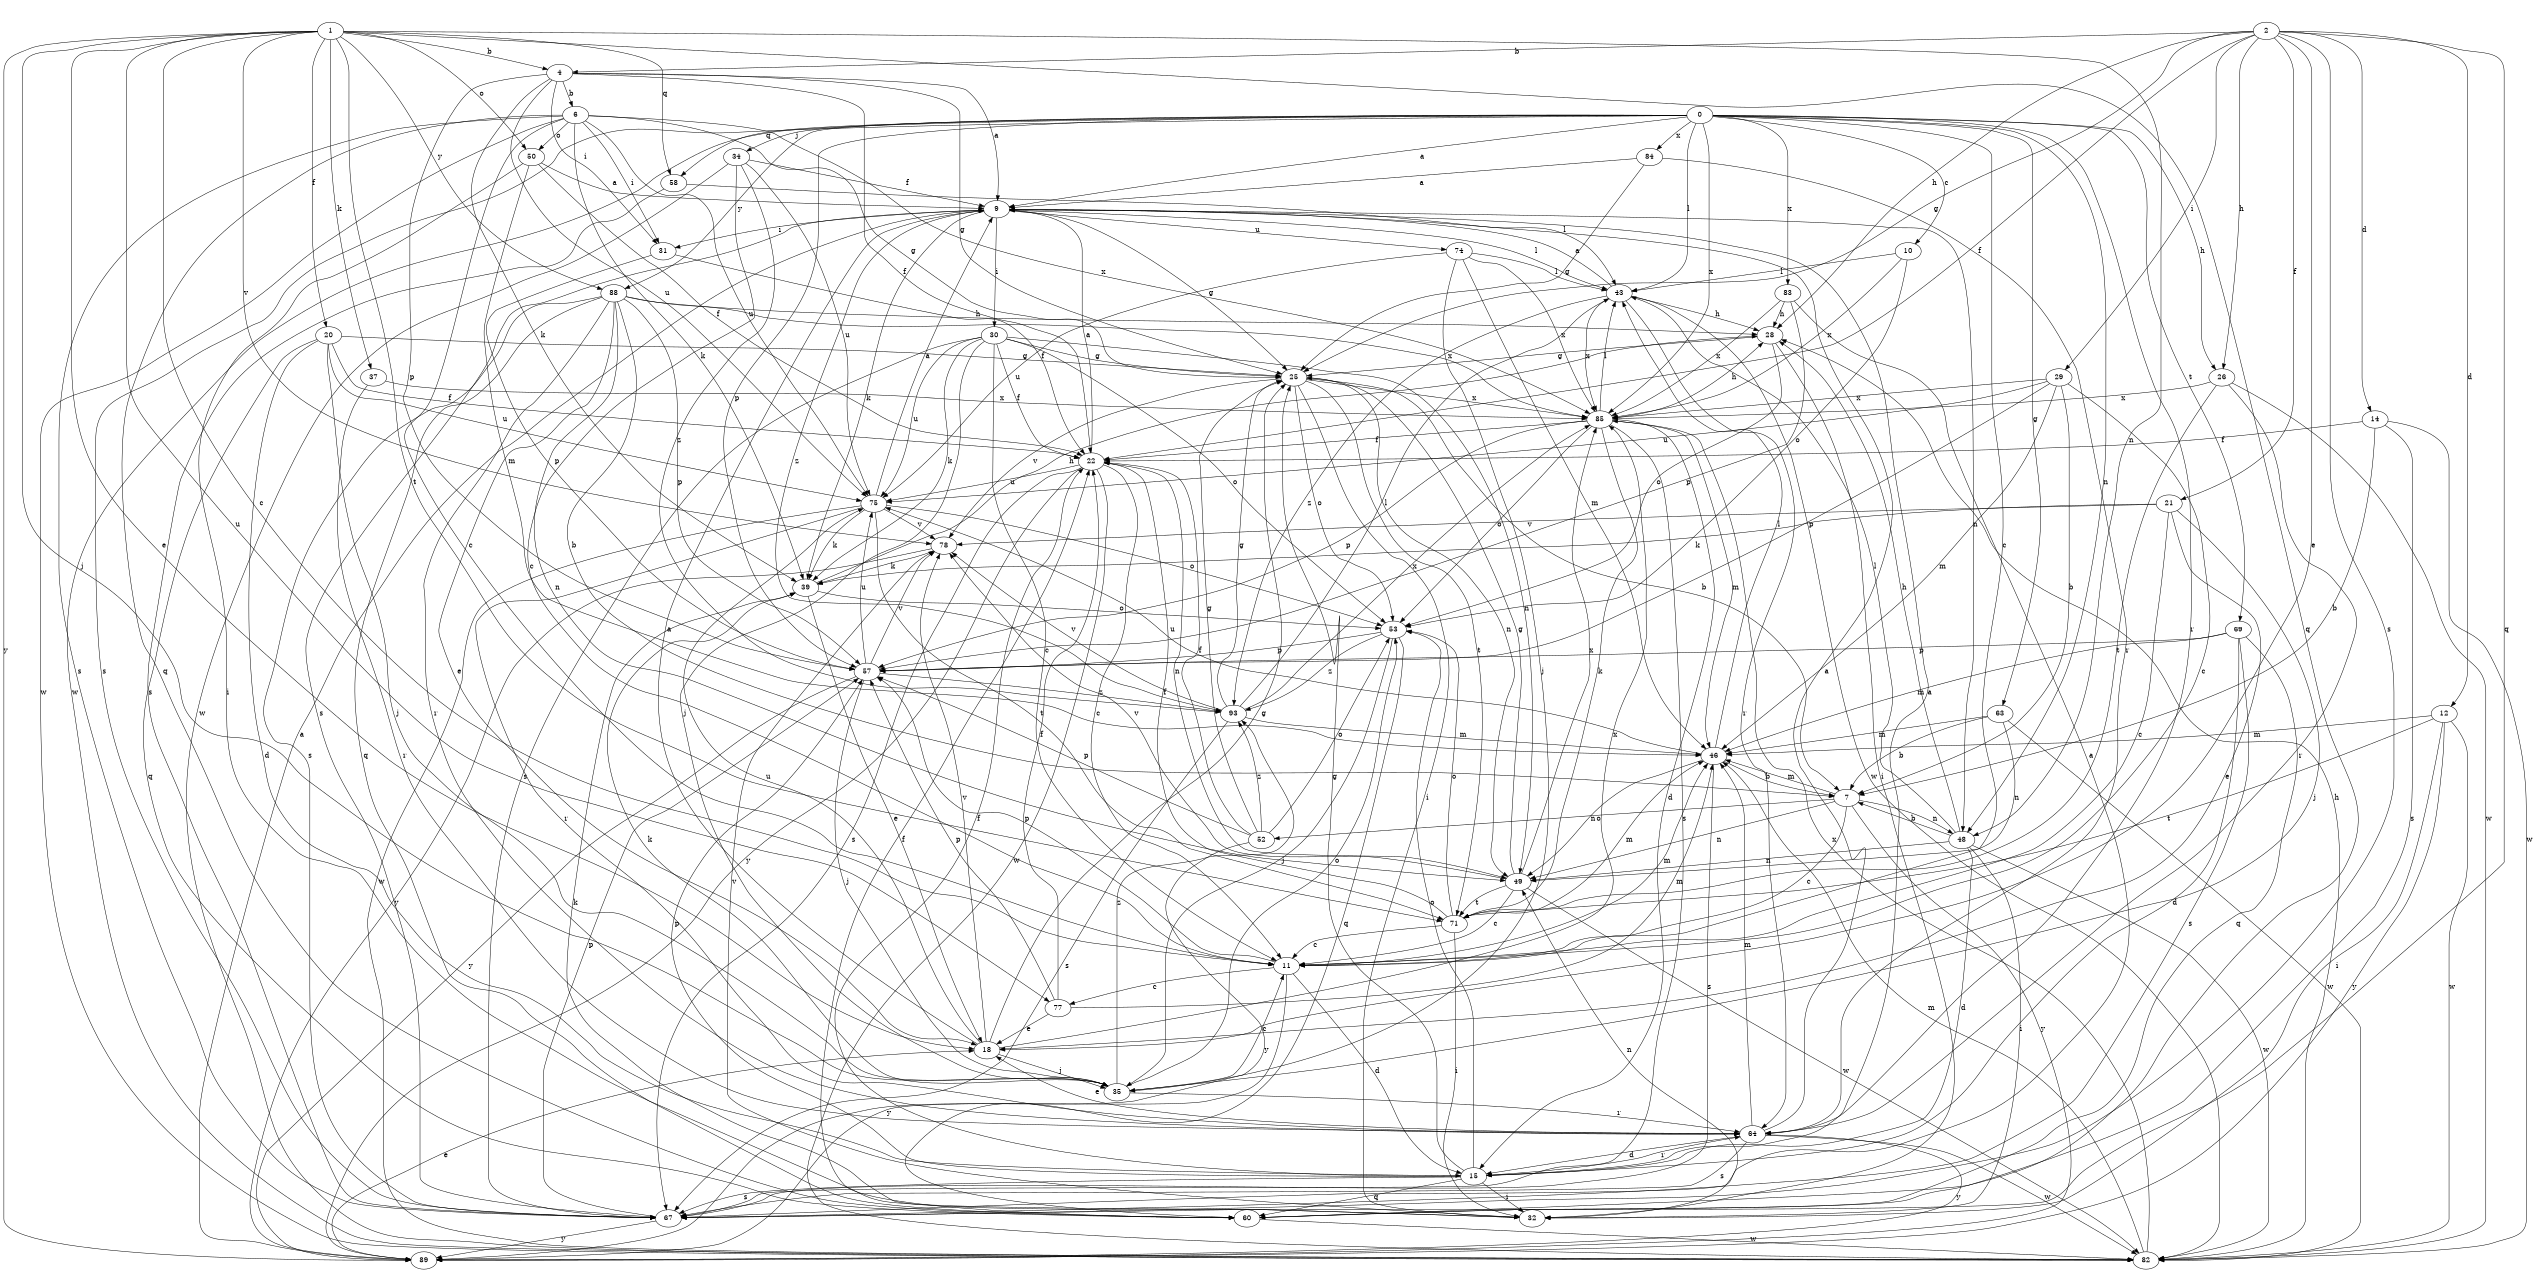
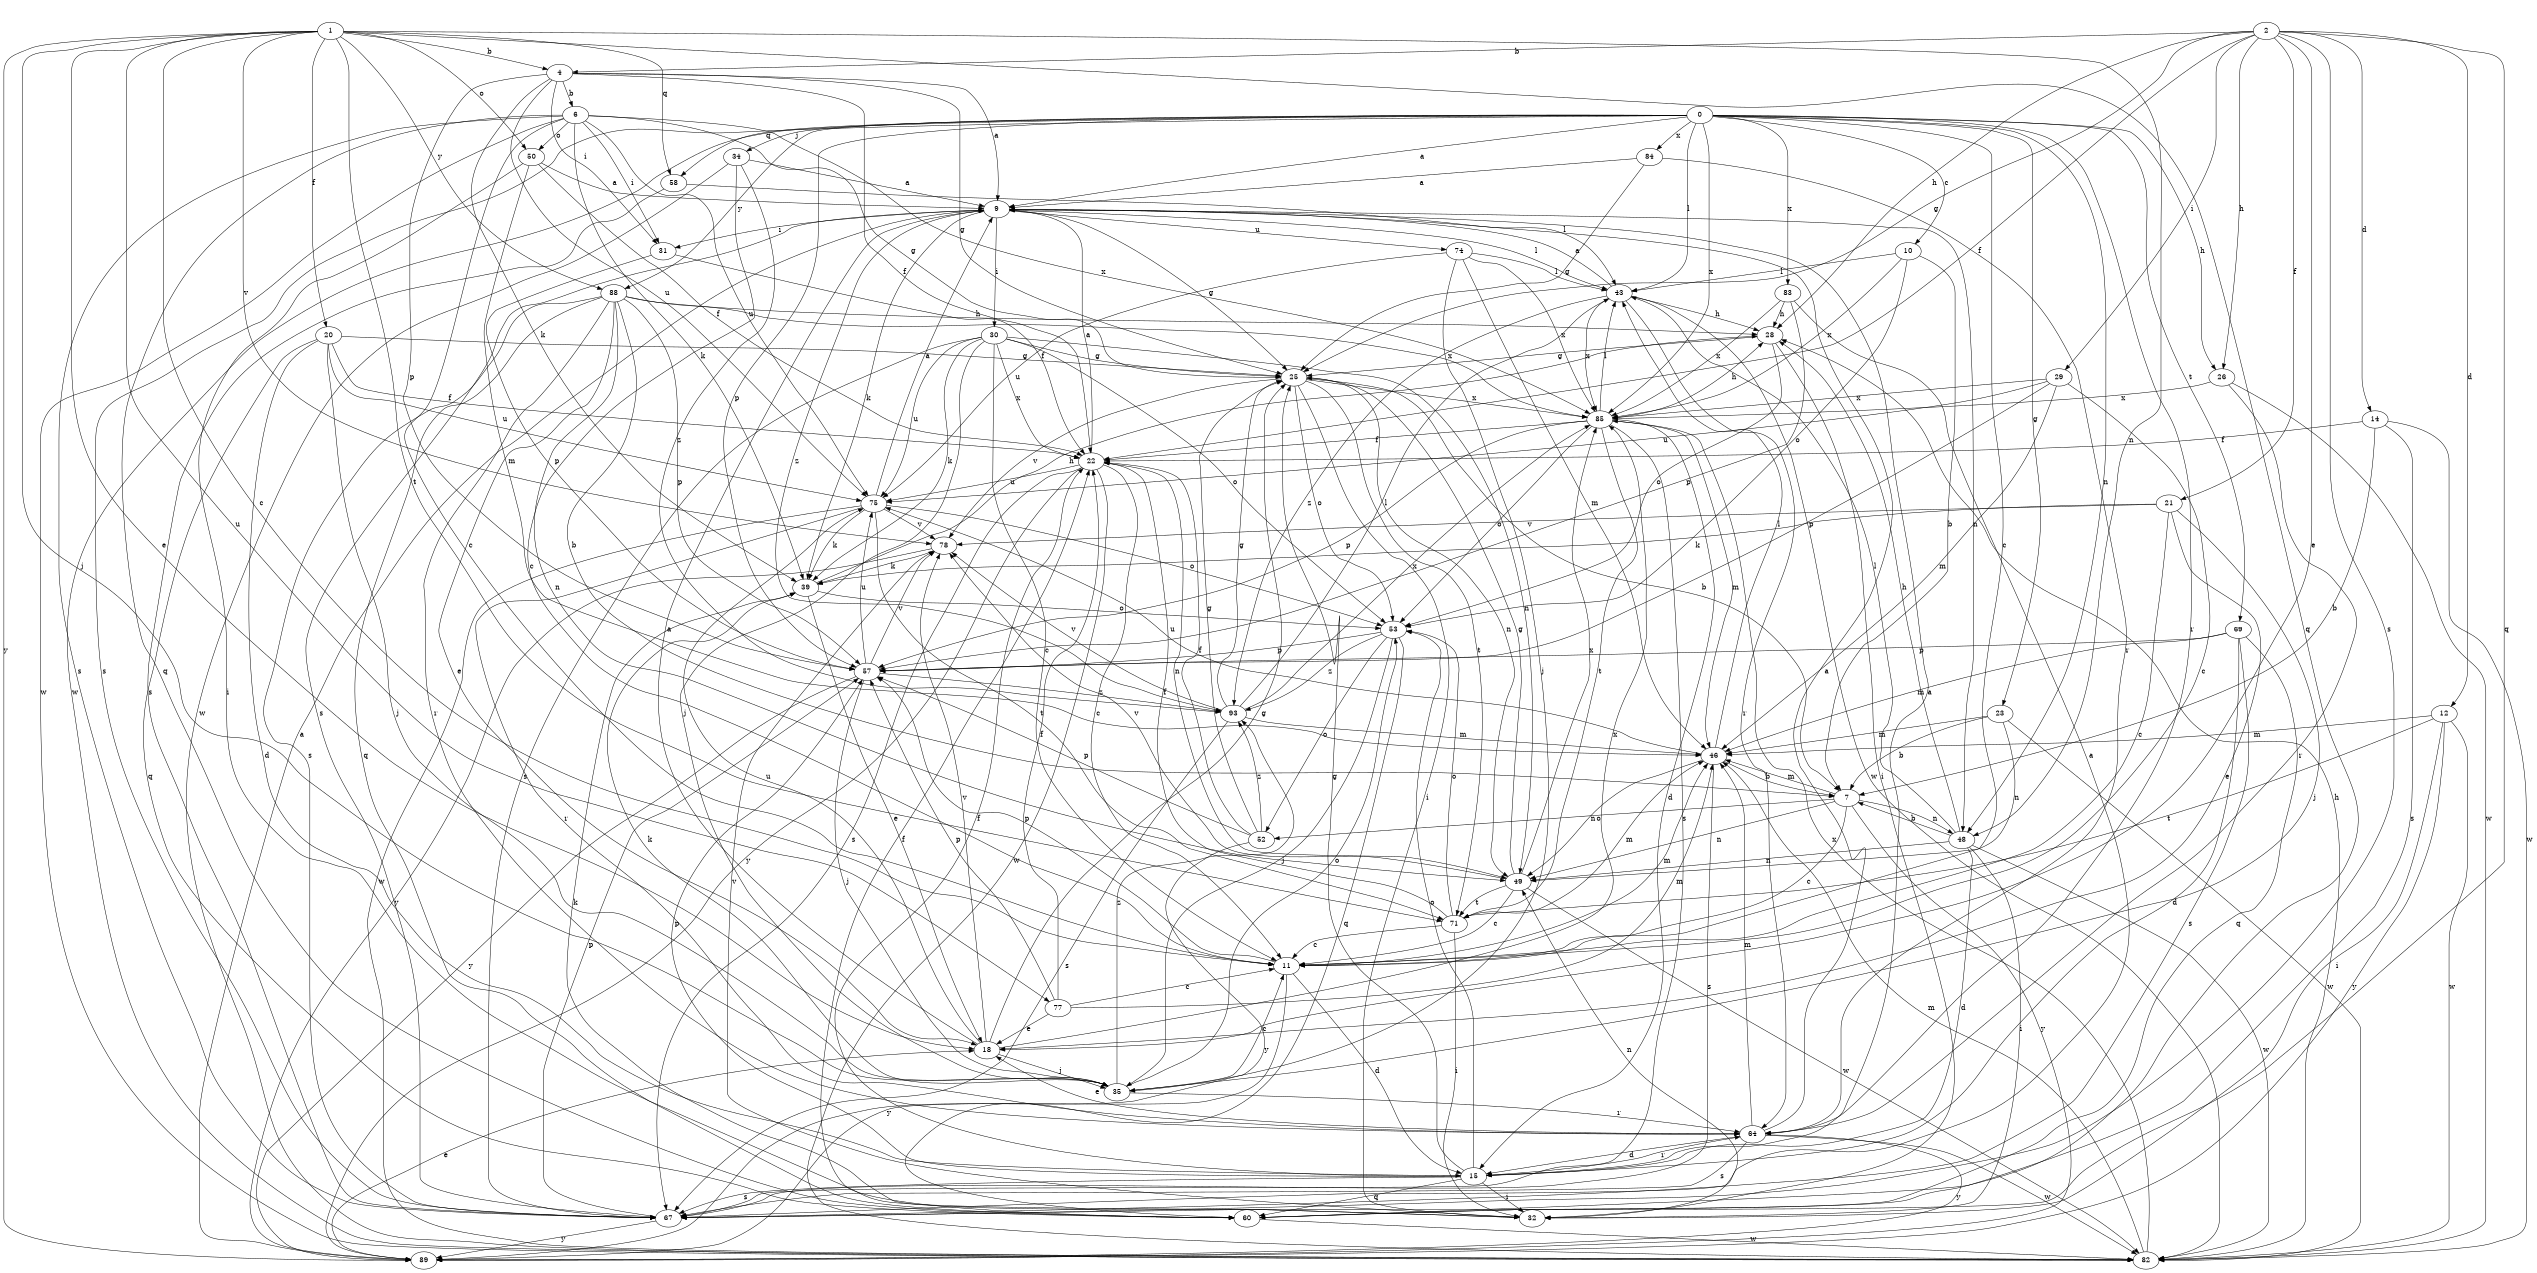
edge "34" -> "9": label "f" -> "a"
edge "34" -> "75": removed, label "u"
node "37": removed
edge "30" -> "22": label "f" -> "x"
edge "29" -> "7": now "10" -> "7"
edge "85" -> "71": label "k" -> "t"
node "63": label "63" -> "23"
edge "52" -> "53": reversed
edge "26" -> "71": removed, label "t"
edge "11" -> "77": reversed
